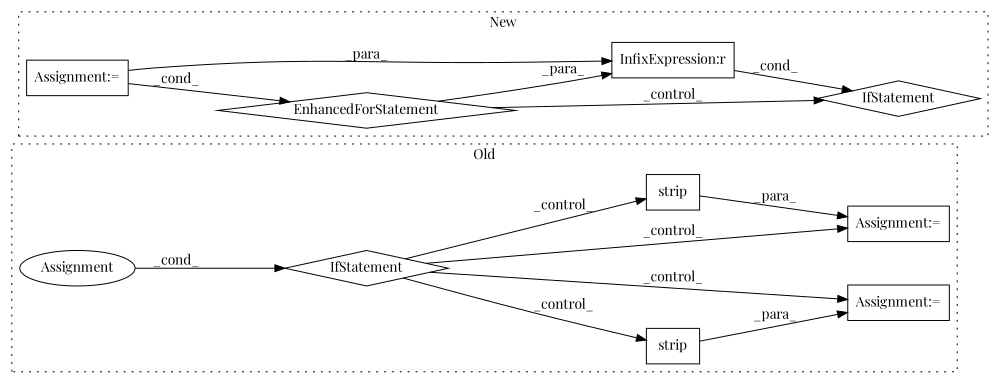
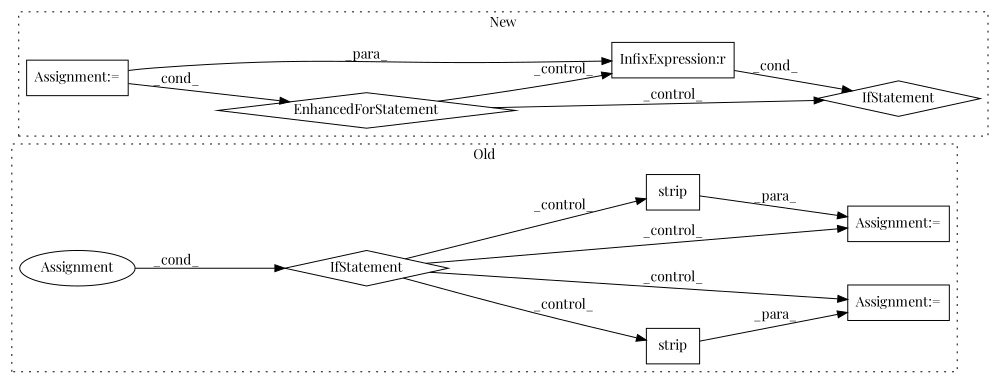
edge "EnhancedForStatement" -> "InfixExpression:r": label "_para_" -> "_control_"
